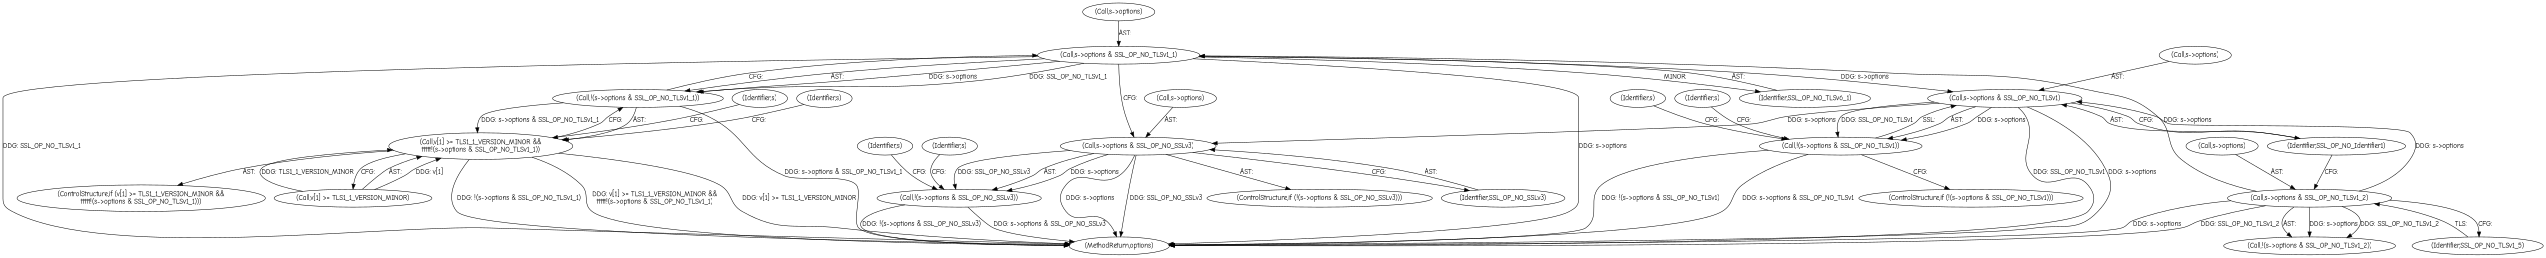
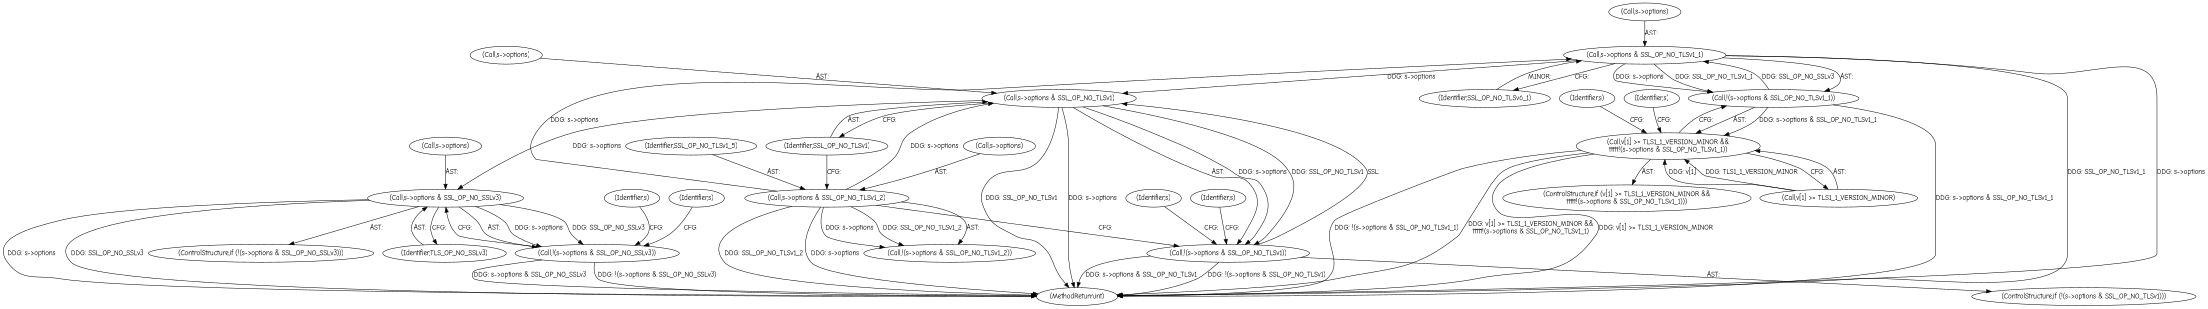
edge "(Call,!(s->options & SSL_OP_NO_TLSv1_1))" -> "(Call,s->options & SSL_OP_NO_TLSv1_1)": label "CFG: " -> "DDG: SSL_OP_NO_SSLv3"
edge "(Call,s->options & SSL_OP_NO_TLSv1_1)" -> "(Identifier,SSL_OP_NO_TLSv6_1)": label "MINOR: " -> "CFG: "
edge "(Identifier,SSL_OP_NO_TLSv6_1)" -> "(Call,s->options & SSL_OP_NO_TLSv1_1)": label "AST: " -> "MINOR: "
edge "(Call,s->options & SSL_OP_NO_TLSv1_1)" -> "(Call,s->options & SSL_OP_NO_SSLv3)": now "(Call,!(s->options & SSL_OP_NO_SSLv3))" -> "(Call,s->options & SSL_OP_NO_SSLv3)"
node "(Identifier,SSL_OP_NO_Identifier1)": label "(Identifier,SSL_OP_NO_Identifier1)" -> "(Identifier,SSL_OP_NO_TLSv1)"
edge "(Call,!(s->options & SSL_OP_NO_TLSv1))" -> "(ControlStructure,if (!(s->options & SSL_OP_NO_TLSv1)))": label "CFG: " -> "AST: "
node "(Identifier,SSL_OP_NO_SSLv3)": label "(Identifier,SSL_OP_NO_SSLv3)" -> "(Identifier,TLS_OP_NO_SSLv3)"
edge "(Call,s->options & SSL_OP_NO_TLSv1_2)" -> "(Identifier,SSL_OP_NO_TLSv1_5)": now "(Call,s->options & SSL_OP_NO_TLSv1_2)" -> "(Call,!(s->options & SSL_OP_NO_TLSv1))"
edge "(Identifier,SSL_OP_NO_TLSv1_5)" -> "(Call,s->options & SSL_OP_NO_TLSv1_2)": label "TLS: " -> "AST: "
node "(MethodReturn,options)": label "(MethodReturn,options)" -> "(MethodReturn,int)"
